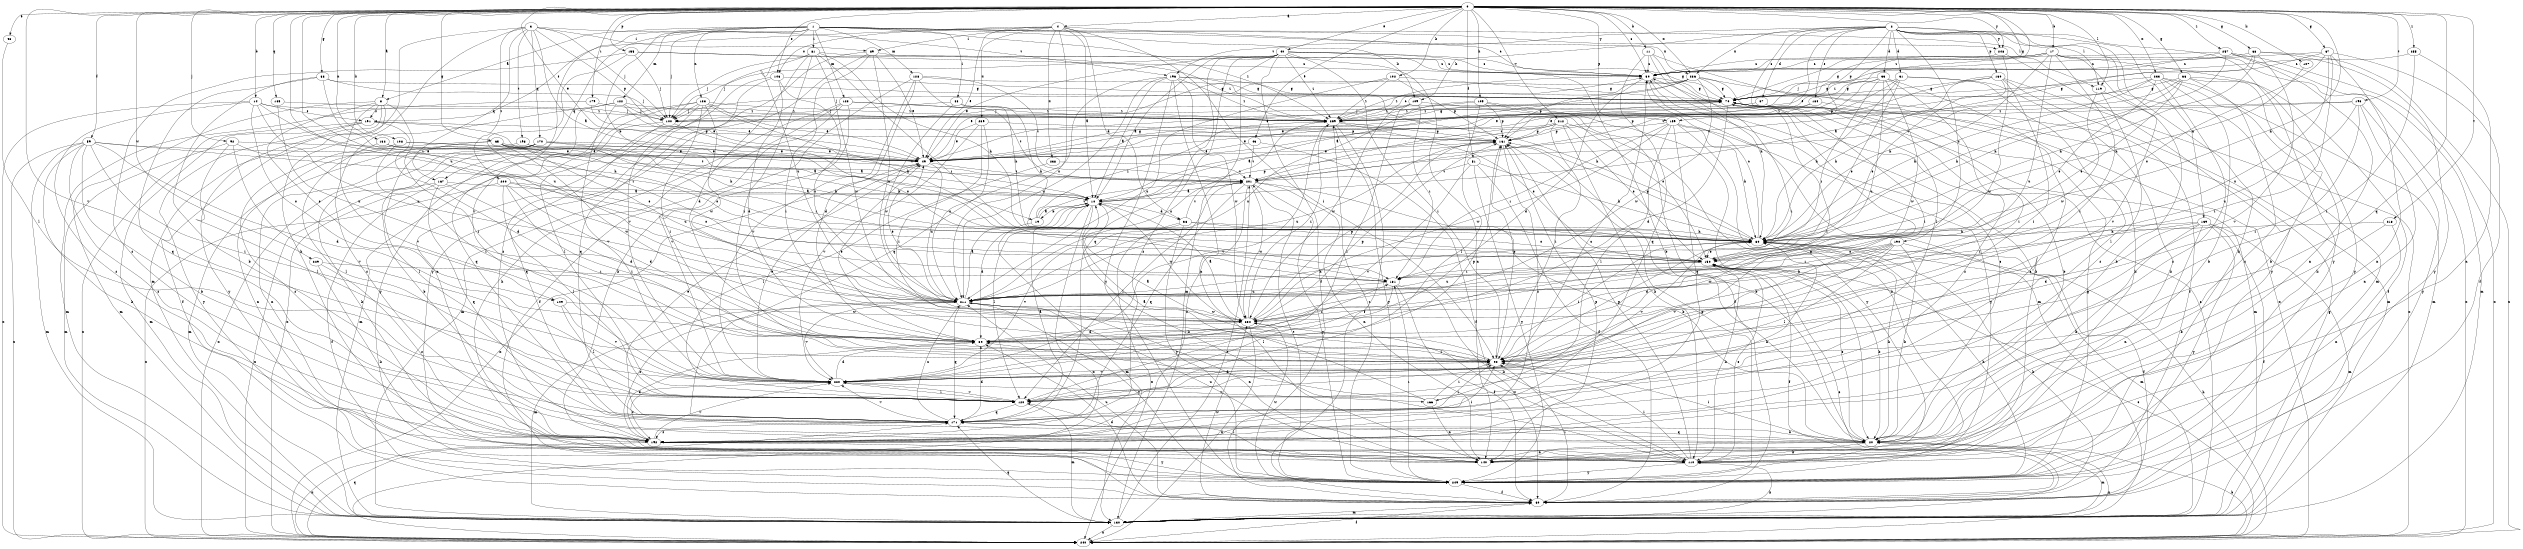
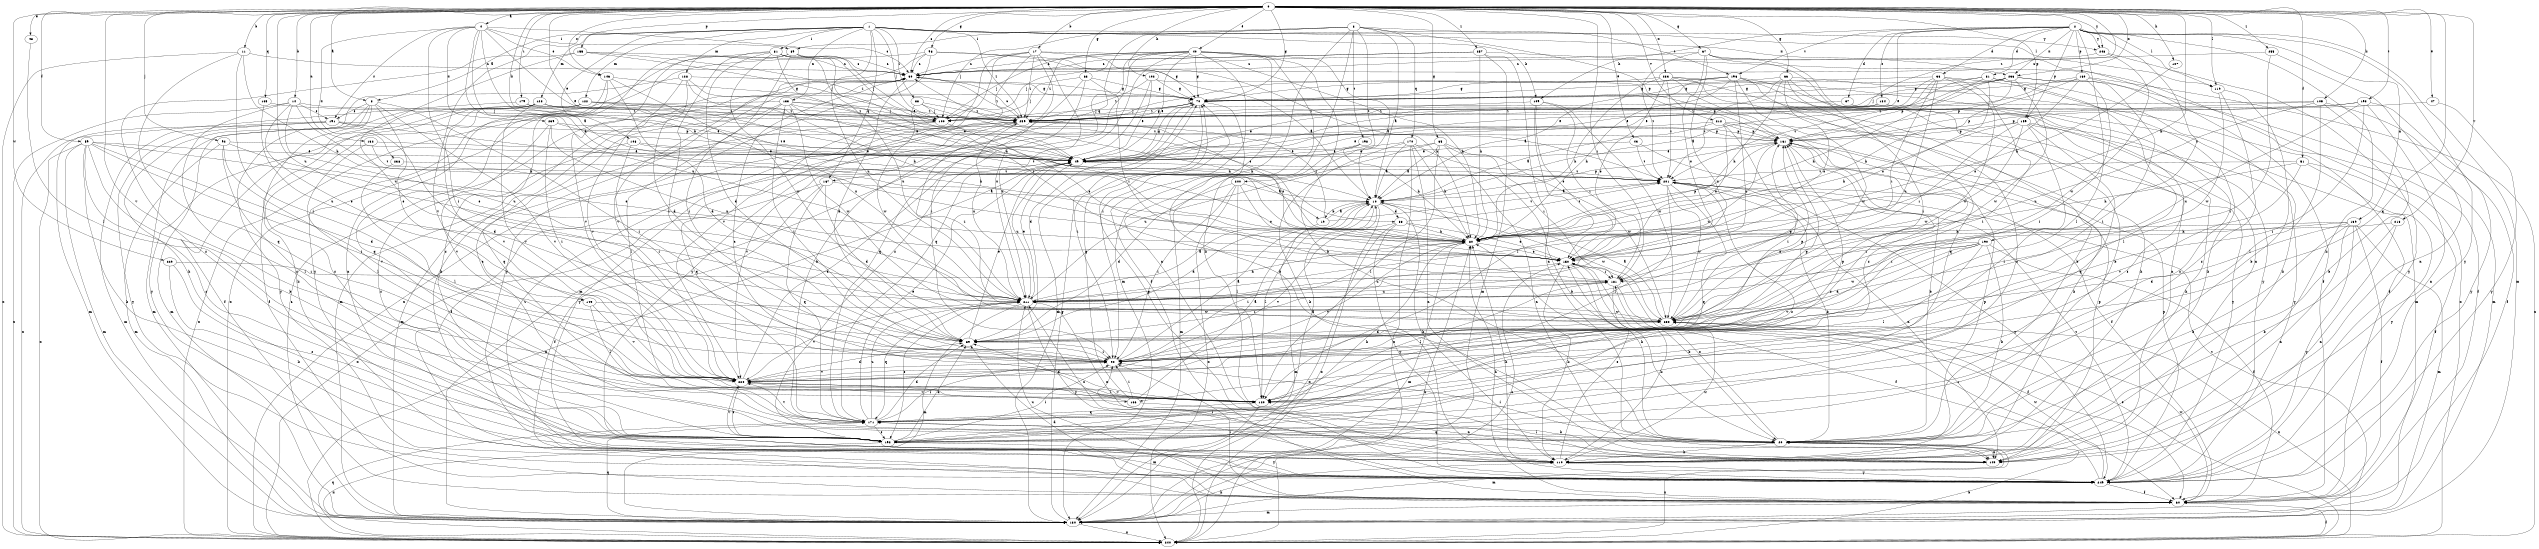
node "68": label "68" -> "98"
node "47": added
